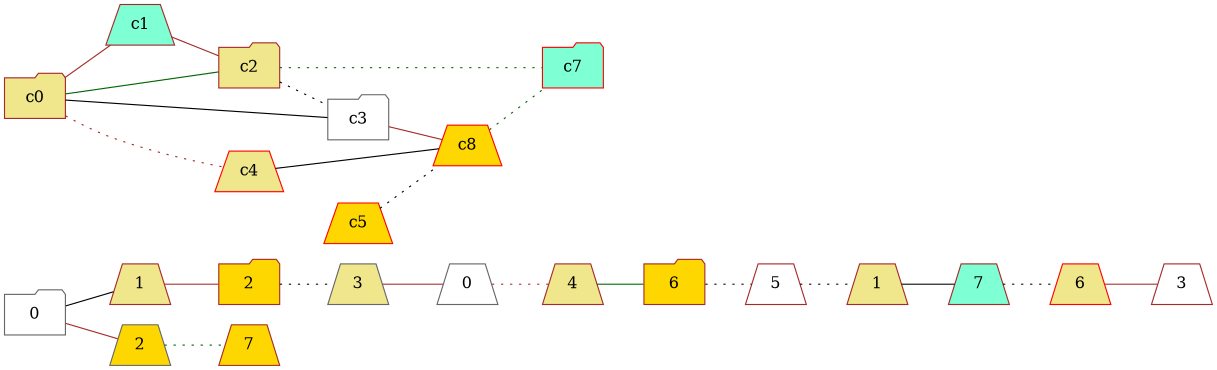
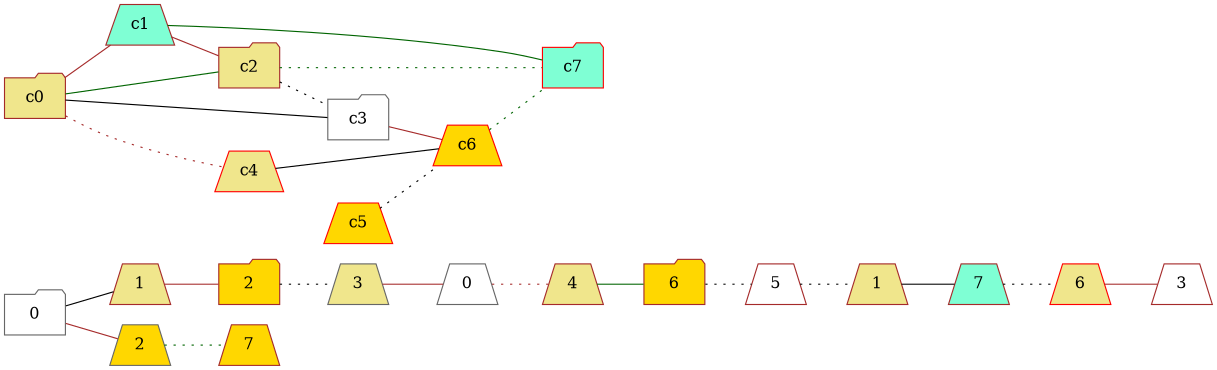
edge "c1" -- "c7": added
node "c8": label "c8" -> "c6"
